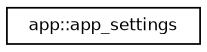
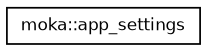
node "app::app_settings": label "app::app_settings" -> "moka::app_settings"
